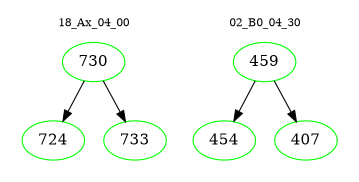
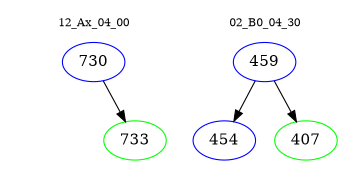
cluster "18_Ax_04_00": label "18_Ax_04_00" -> "12_Ax_04_00"
node "730": color green -> blue
node "459": color green -> blue
node "724": removed
node "454": color green -> blue
